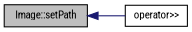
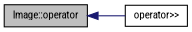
node "Image::setPath": label "Image::setPath" -> "Image::operator"
